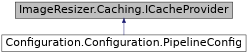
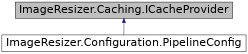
node "Configuration.Configuration.PipelineConfig": label "Configuration.Configuration.PipelineConfig" -> "ImageResizer.Configuration.PipelineConfig"
